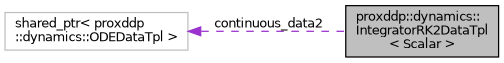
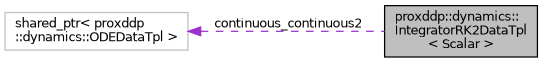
edge "proxddp::dynamics:: IntegratorRK2DataTpl < Scalar >" -> "shared_ptr< proxddp ::dynamics::ODEDataTpl >": label " continuous_data2" -> " continuous_continuous2"
